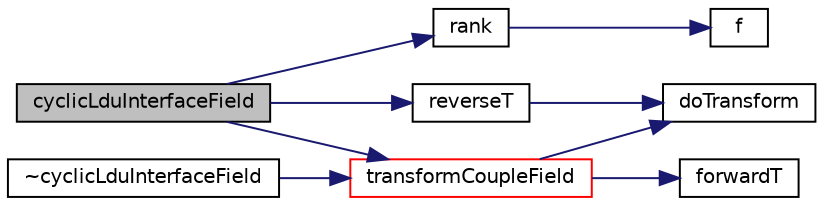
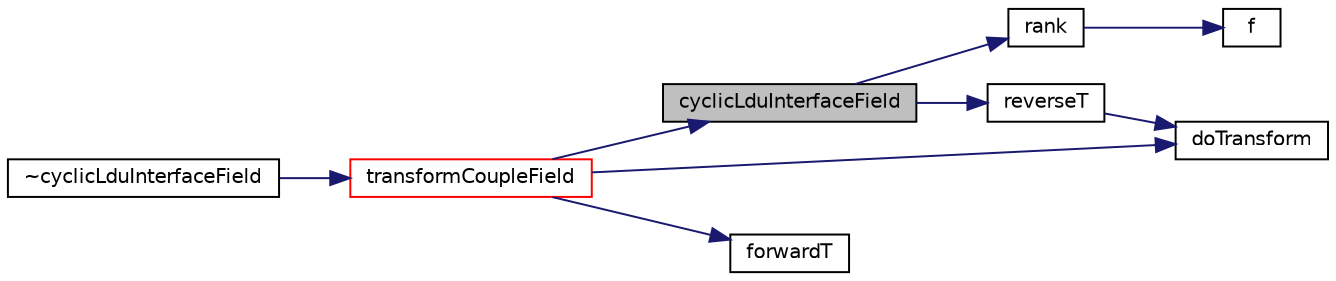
edge "cyclicLduInterfaceField" -> "transformCoupleField": reversed
